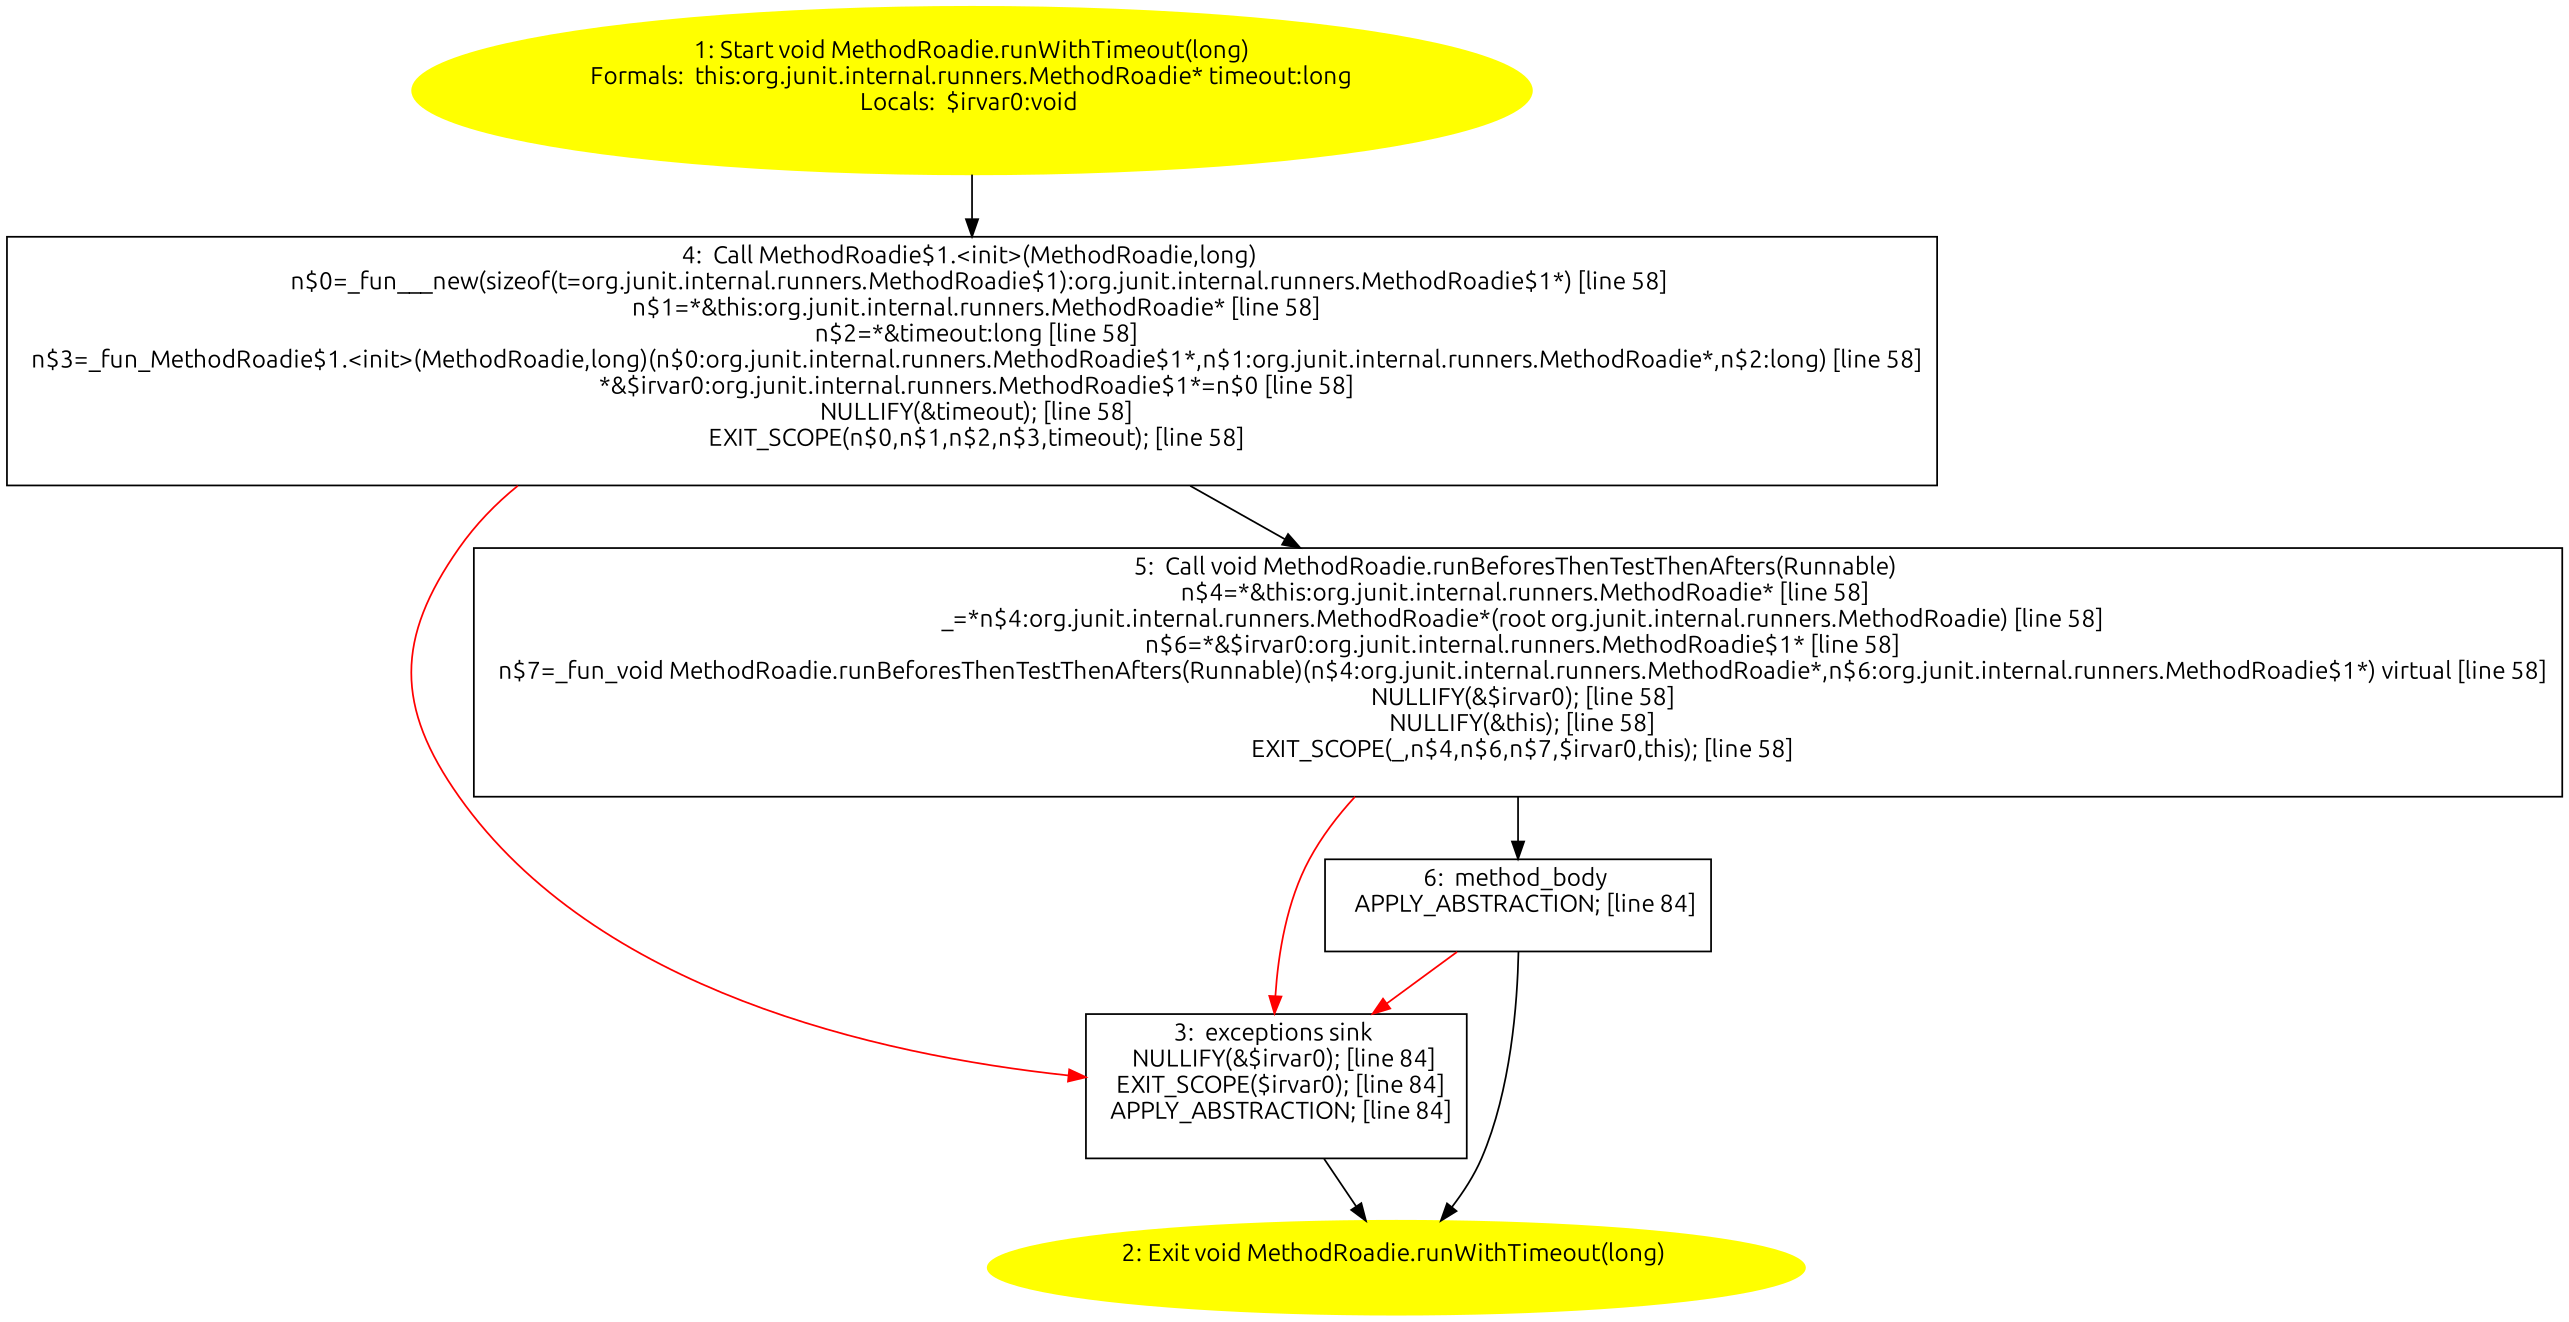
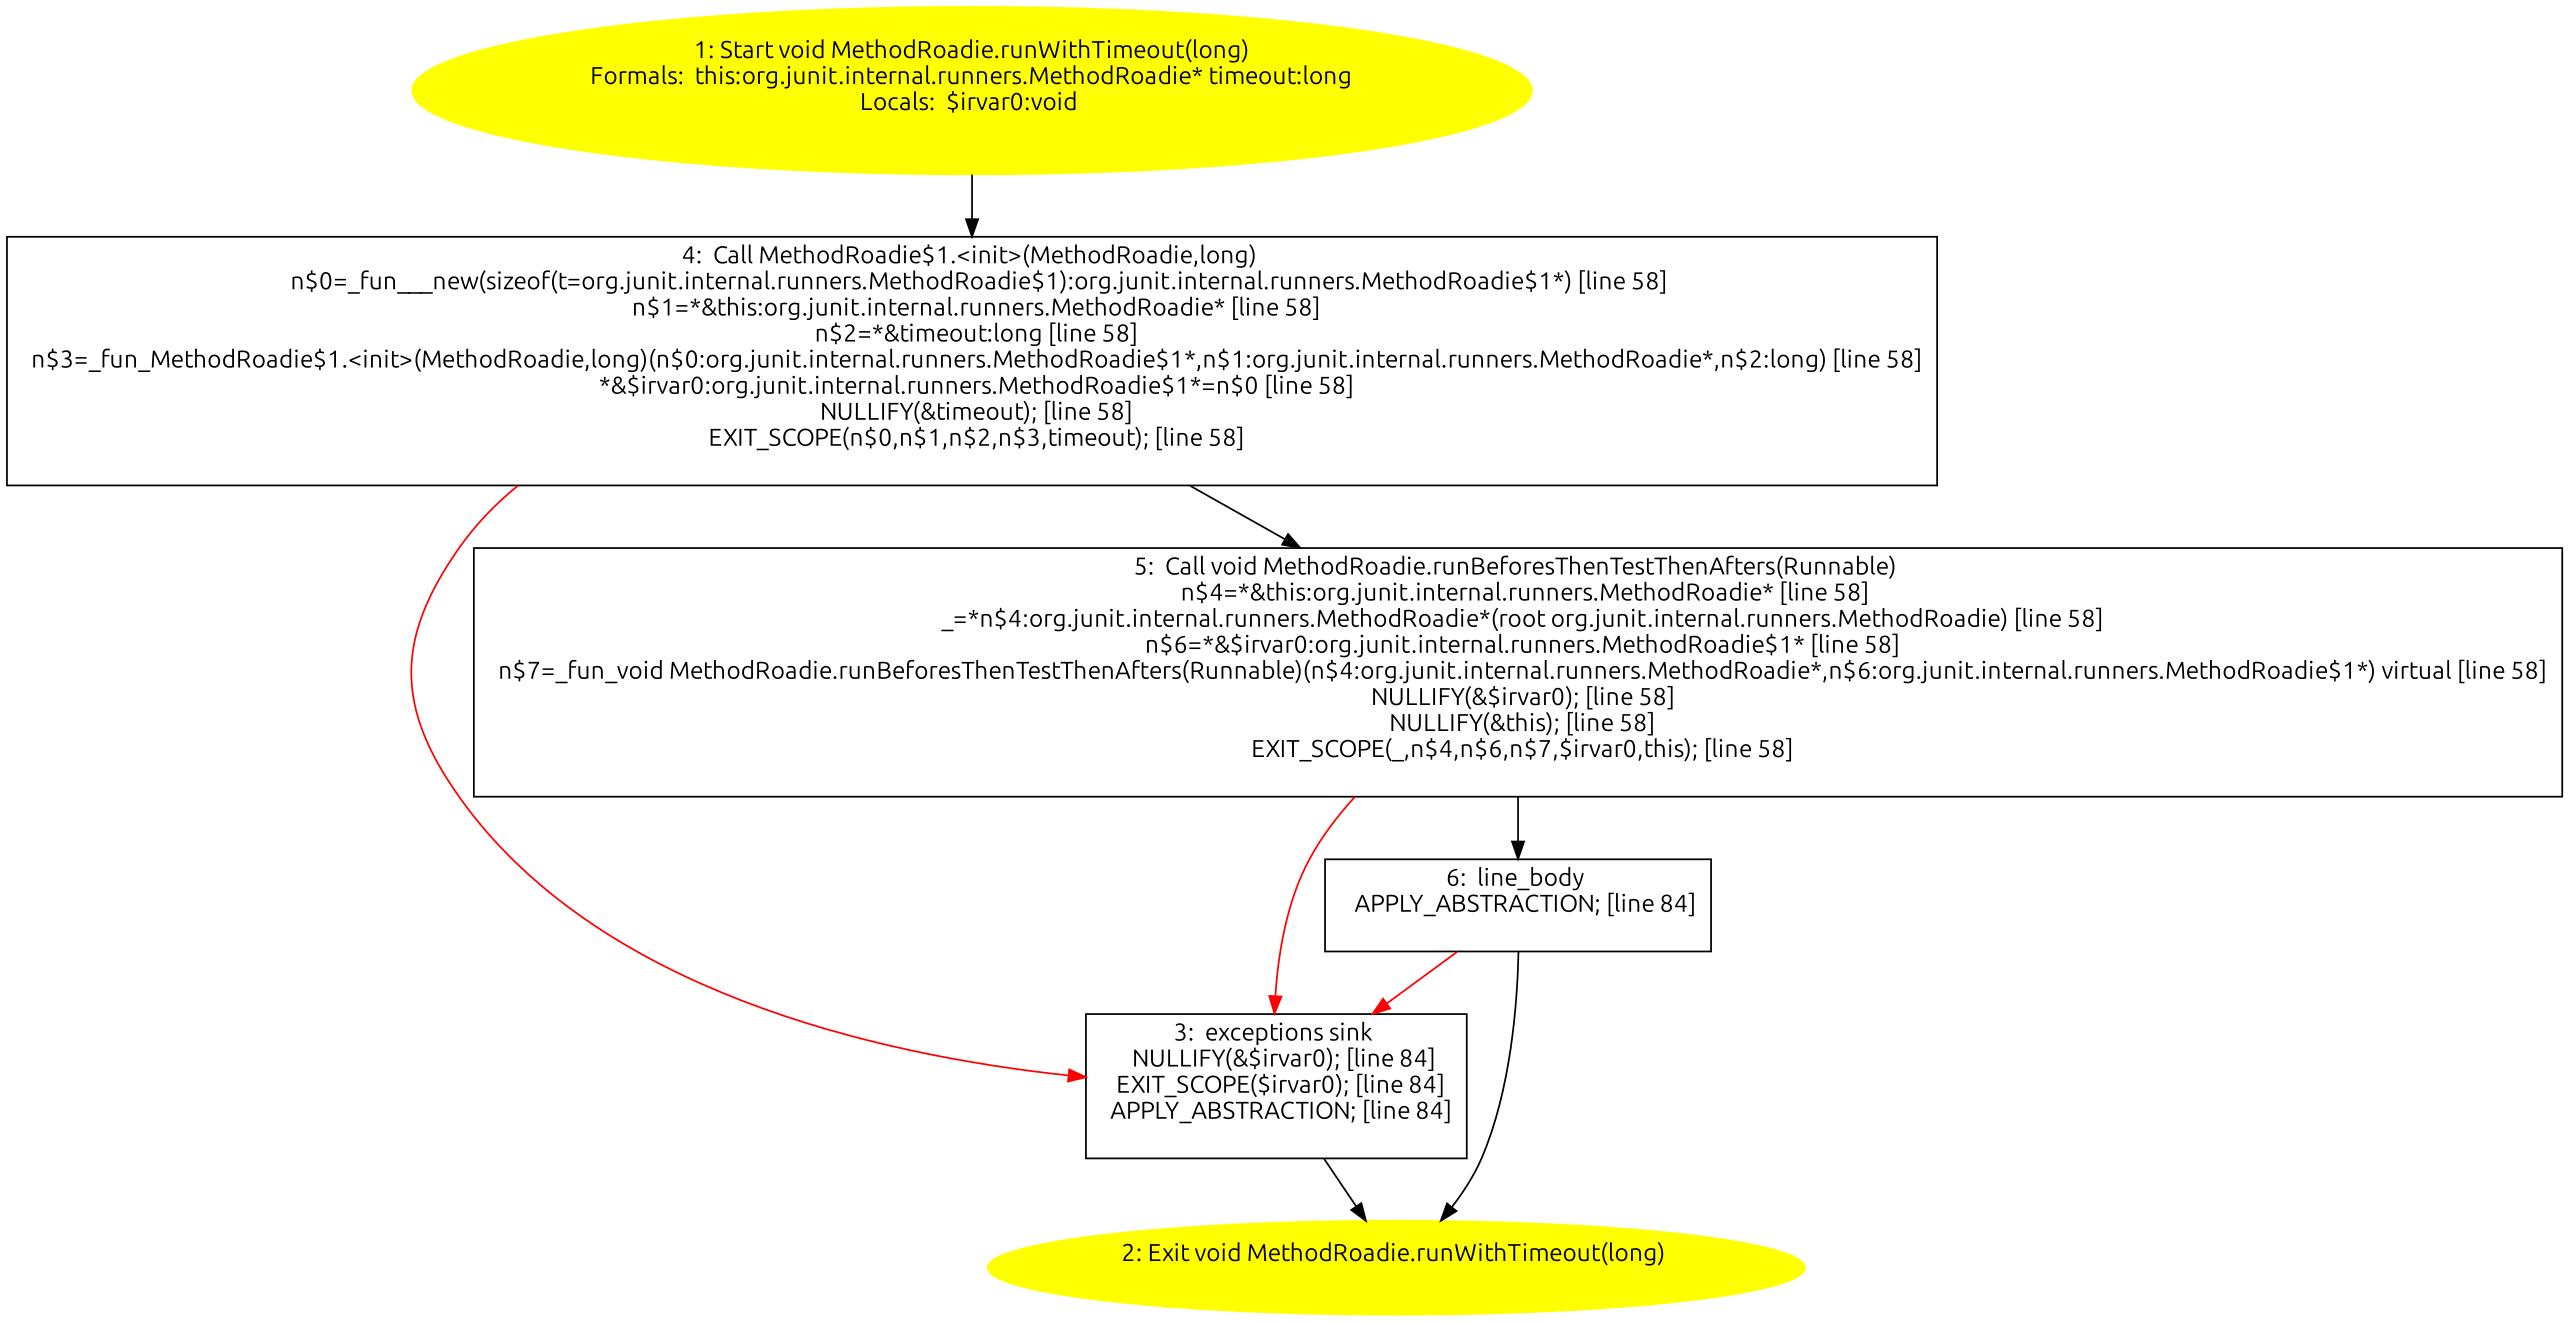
node "6:  method_body APPLY_ABSTRACTION; [line 84]": label "6:  method_body APPLY_ABSTRACTION; [line 84]" -> "6:  line_body APPLY_ABSTRACTION; [line 84]"
